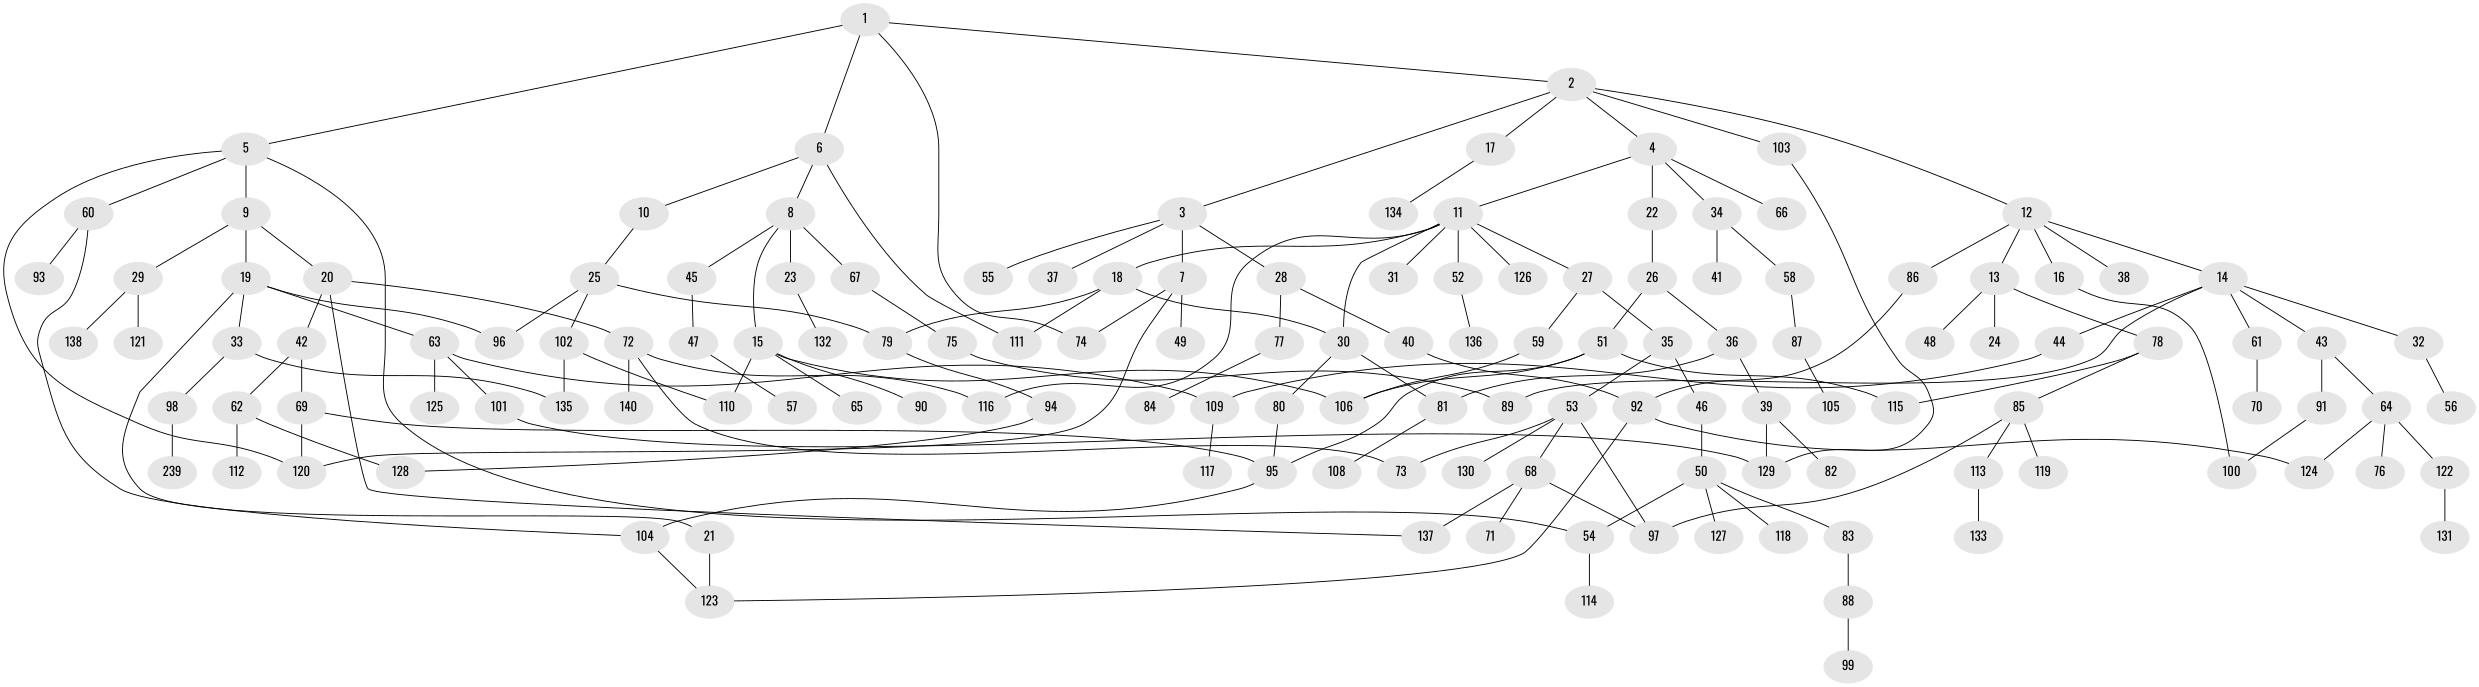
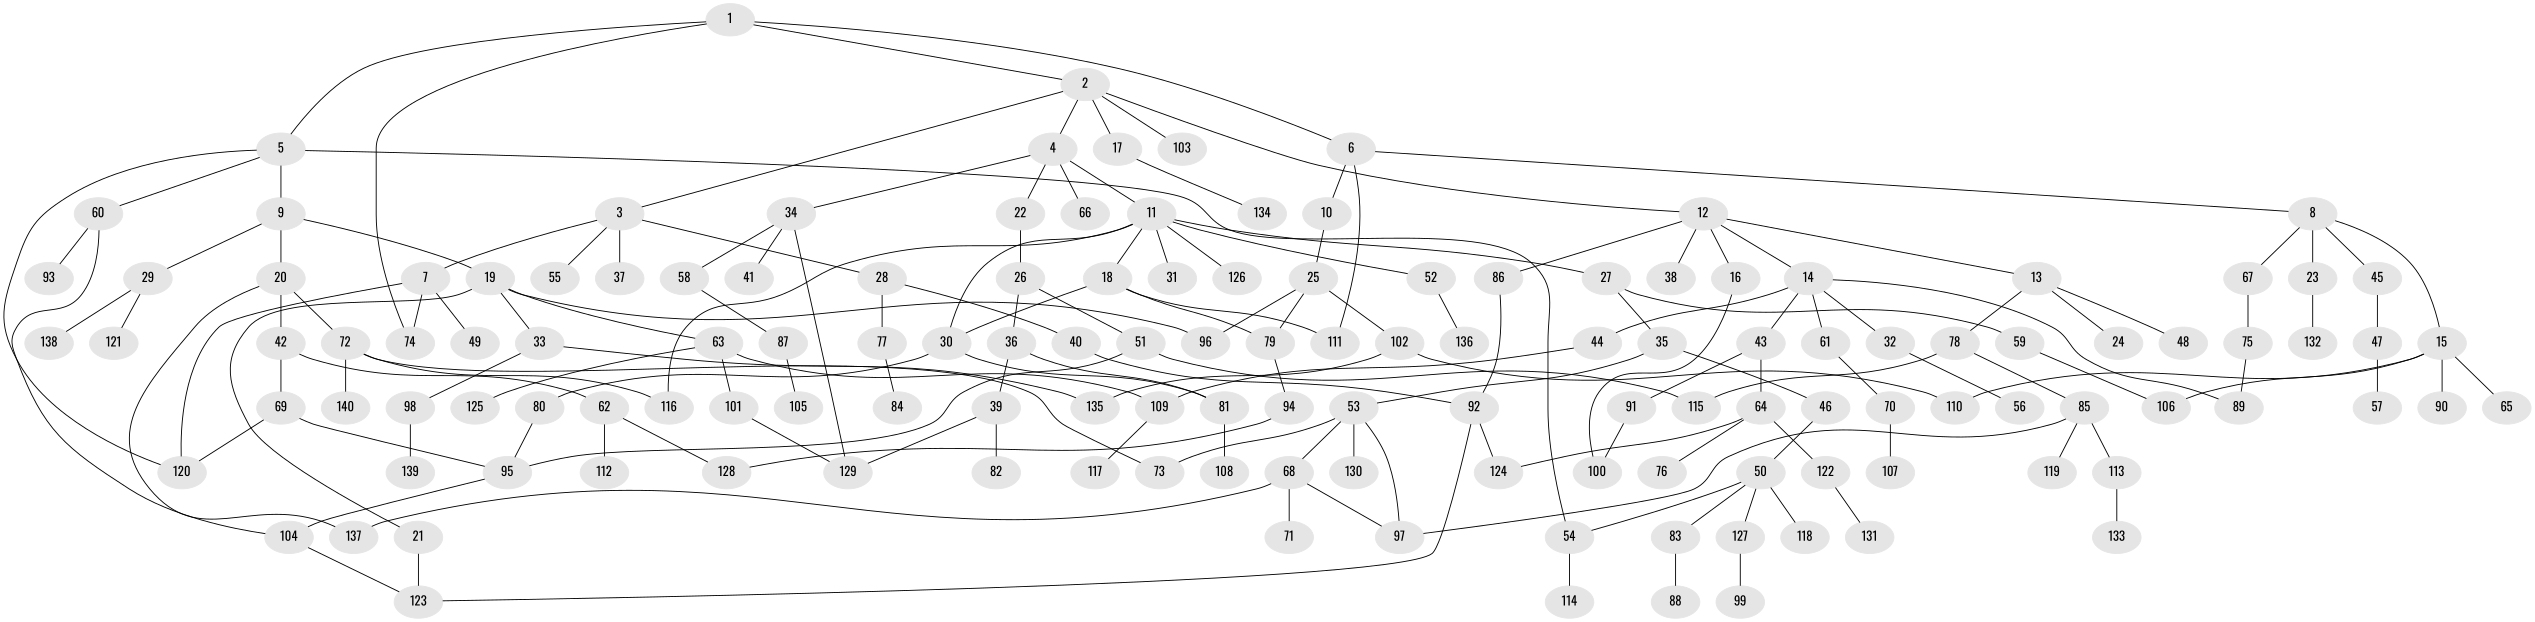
edge "103" -- "129": now "34" -- "129"
edge "51" -- "106": removed
node "239": label "239" -> "139"
node "107": added
edge "88" -- "99": now "127" -- "99"
